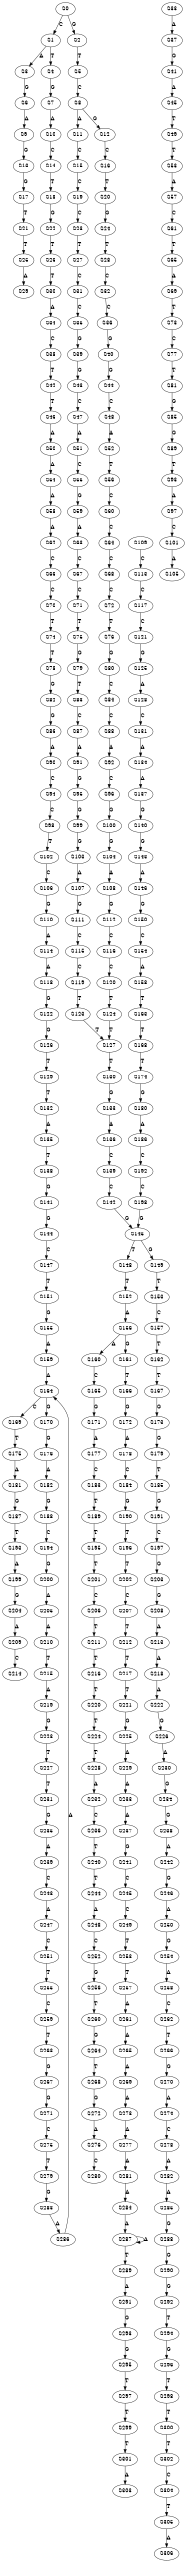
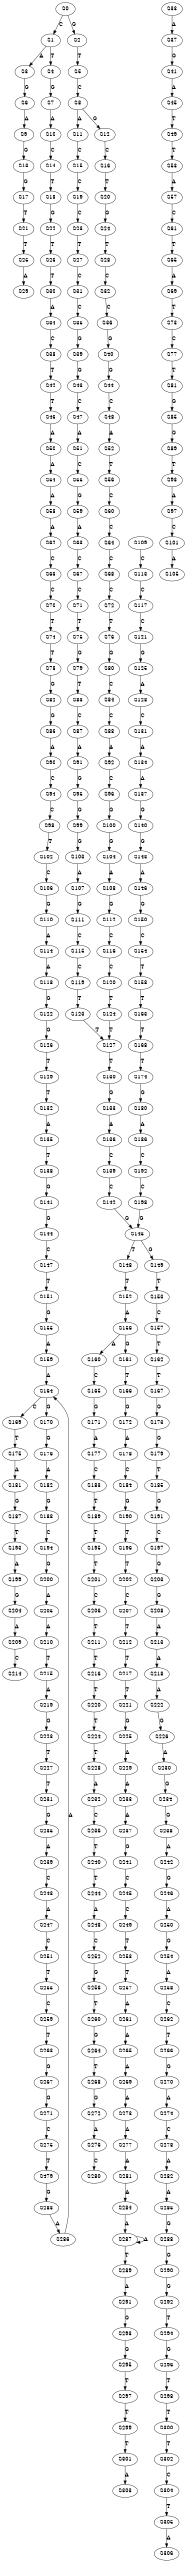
edge "S154" -> "S158": label "A" -> "T"
node "S279": label "S279" -> "S479"
